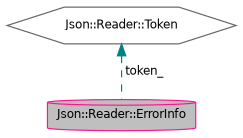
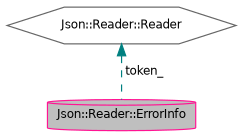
node "Json::Reader::Token": label "Json::Reader::Token" -> "Json::Reader::Reader"
